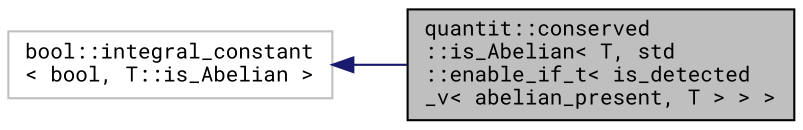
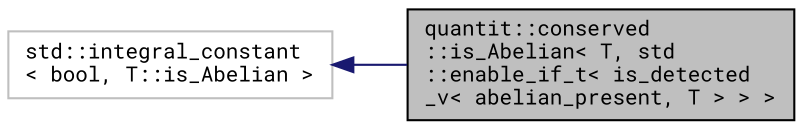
node "bool::integral_constant < bool, T::is_Abelian >": label "bool::integral_constant < bool, T::is_Abelian >" -> "std::integral_constant < bool, T::is_Abelian >"
